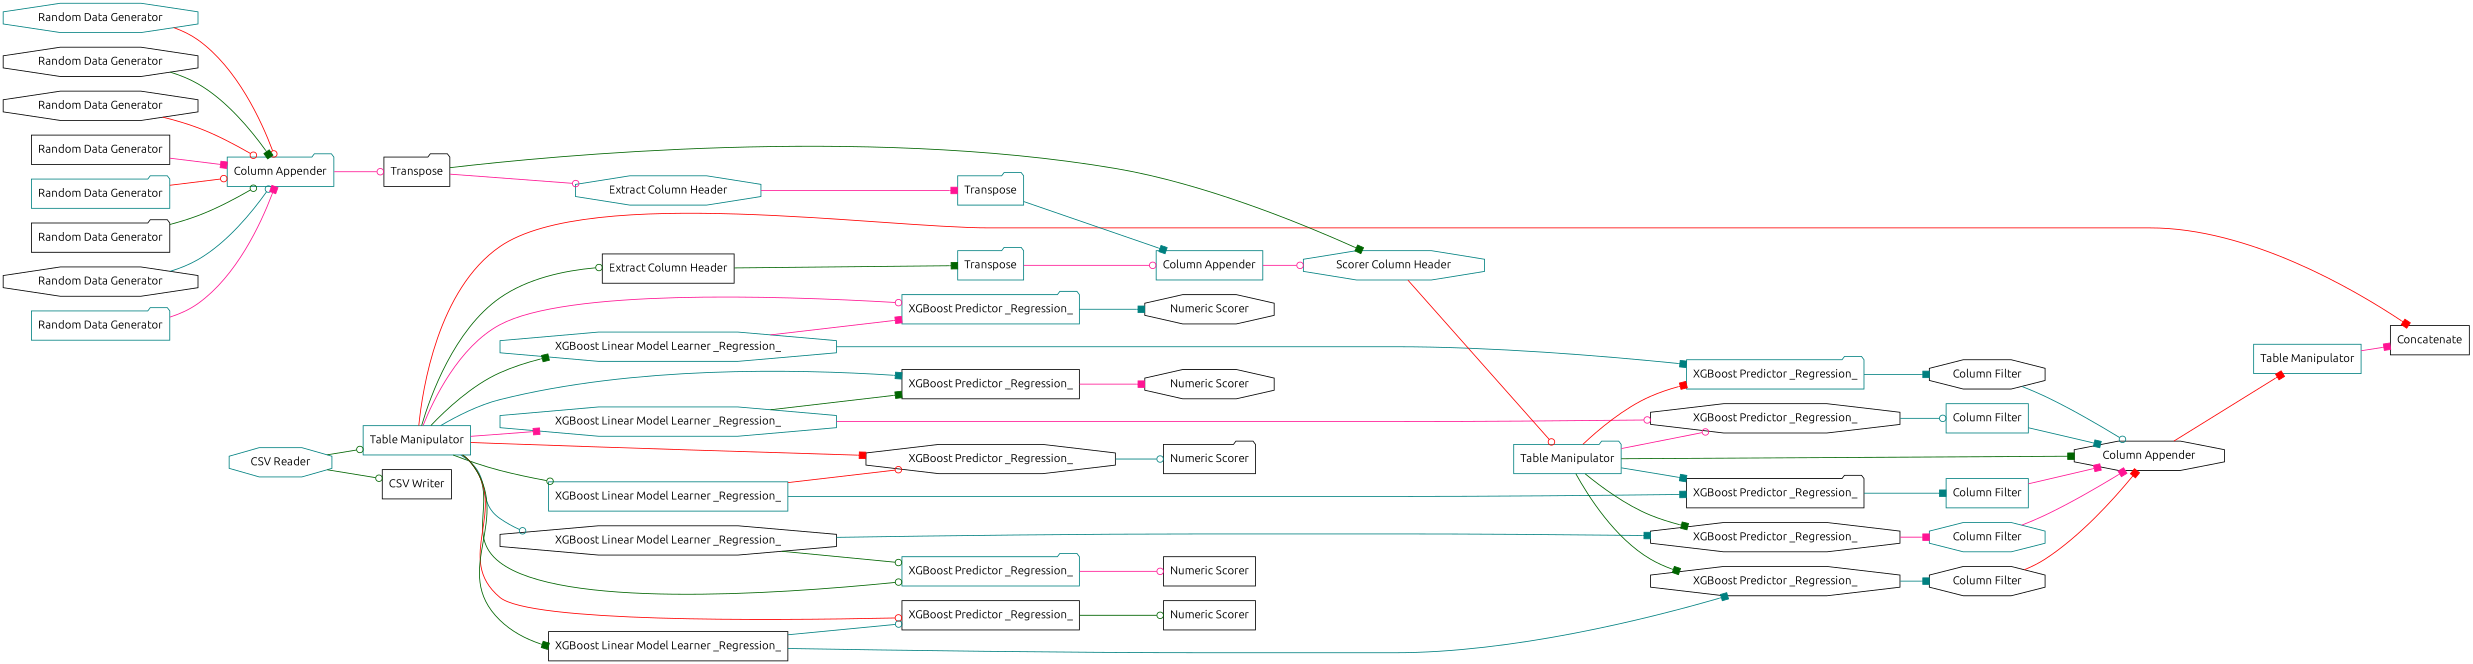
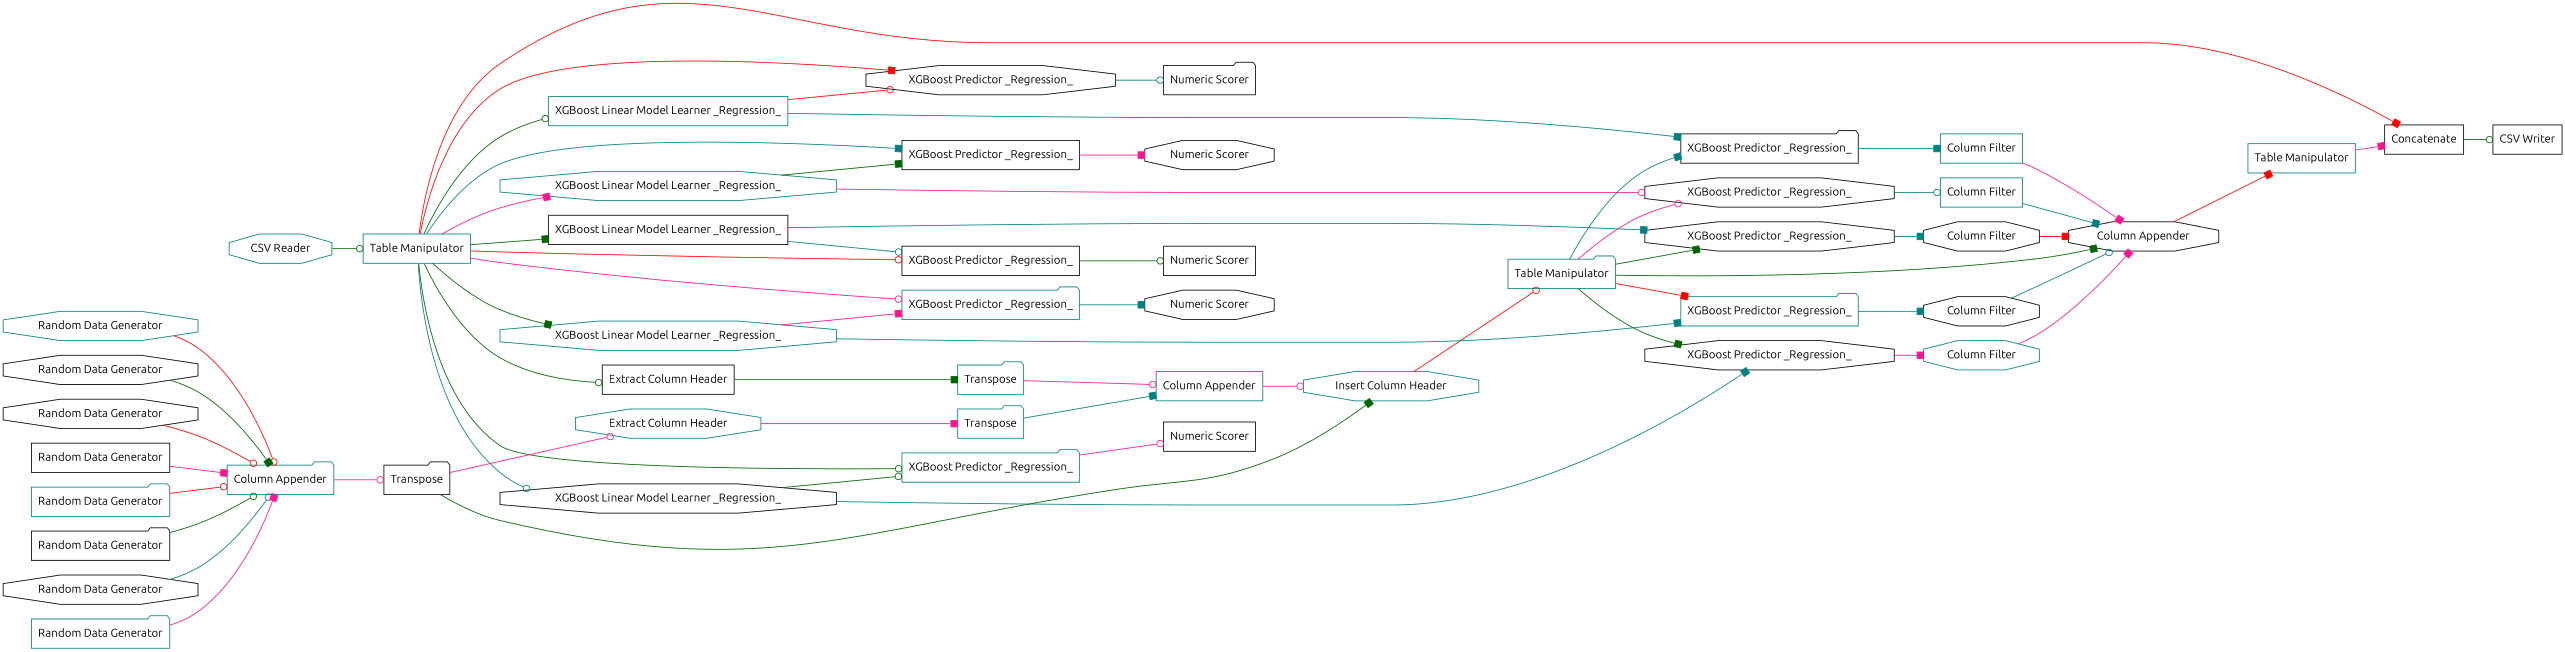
node "Scorer Column Header": label "Scorer Column Header" -> "Insert Column Header"
edge "CSV Reader" -> "CSV Writer": now "Concatenate" -> "CSV Writer"
